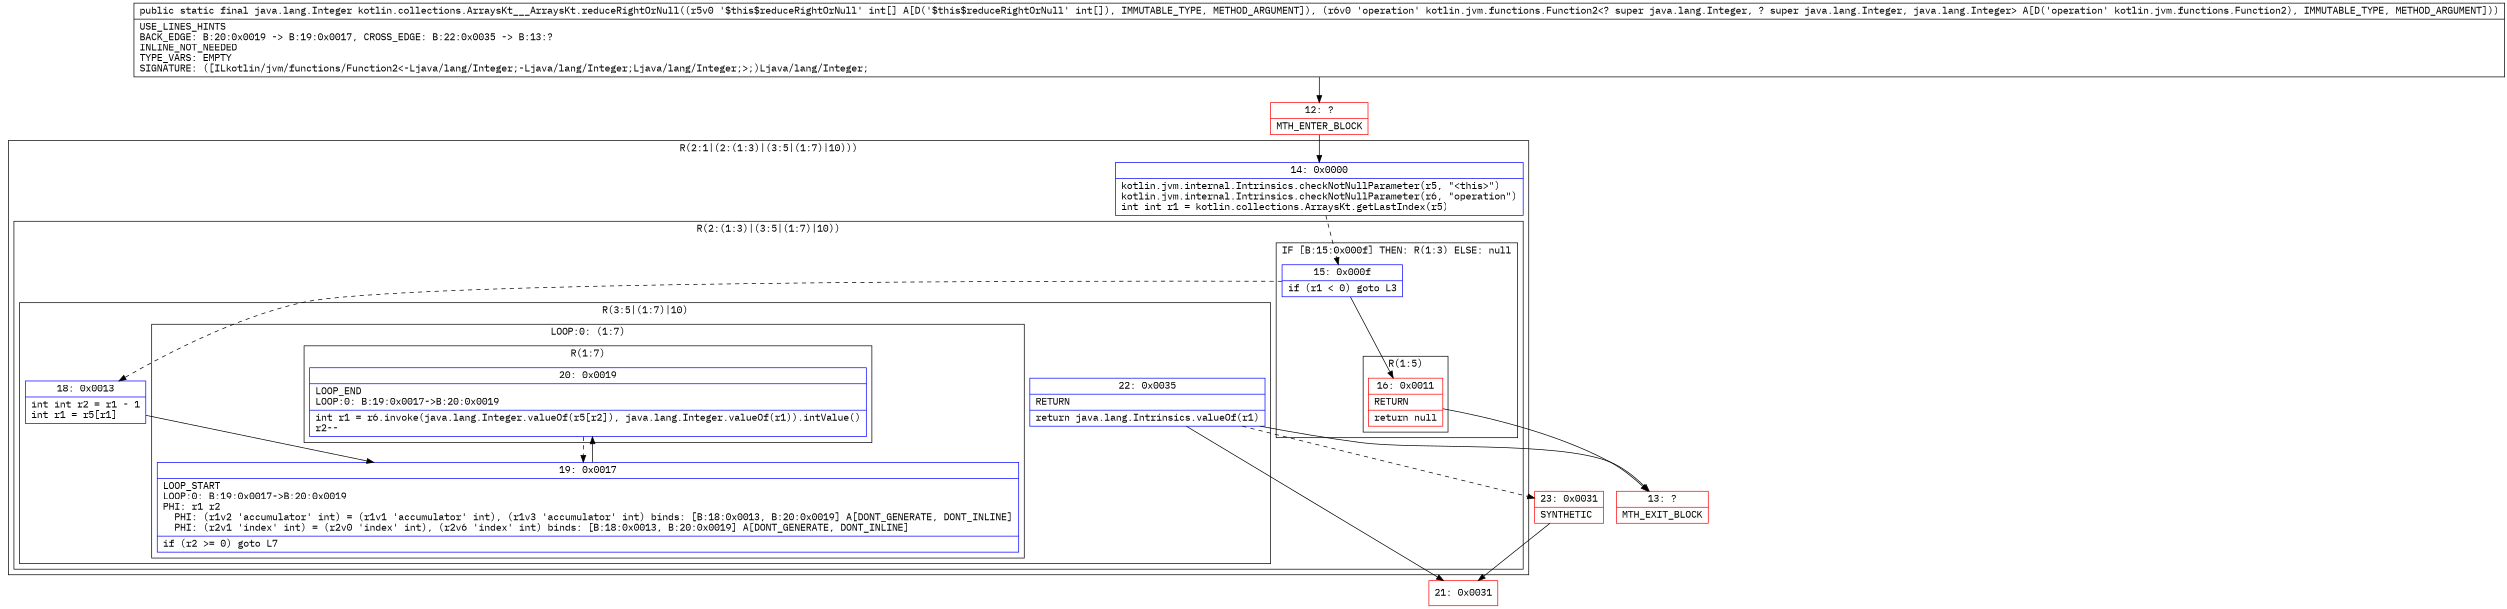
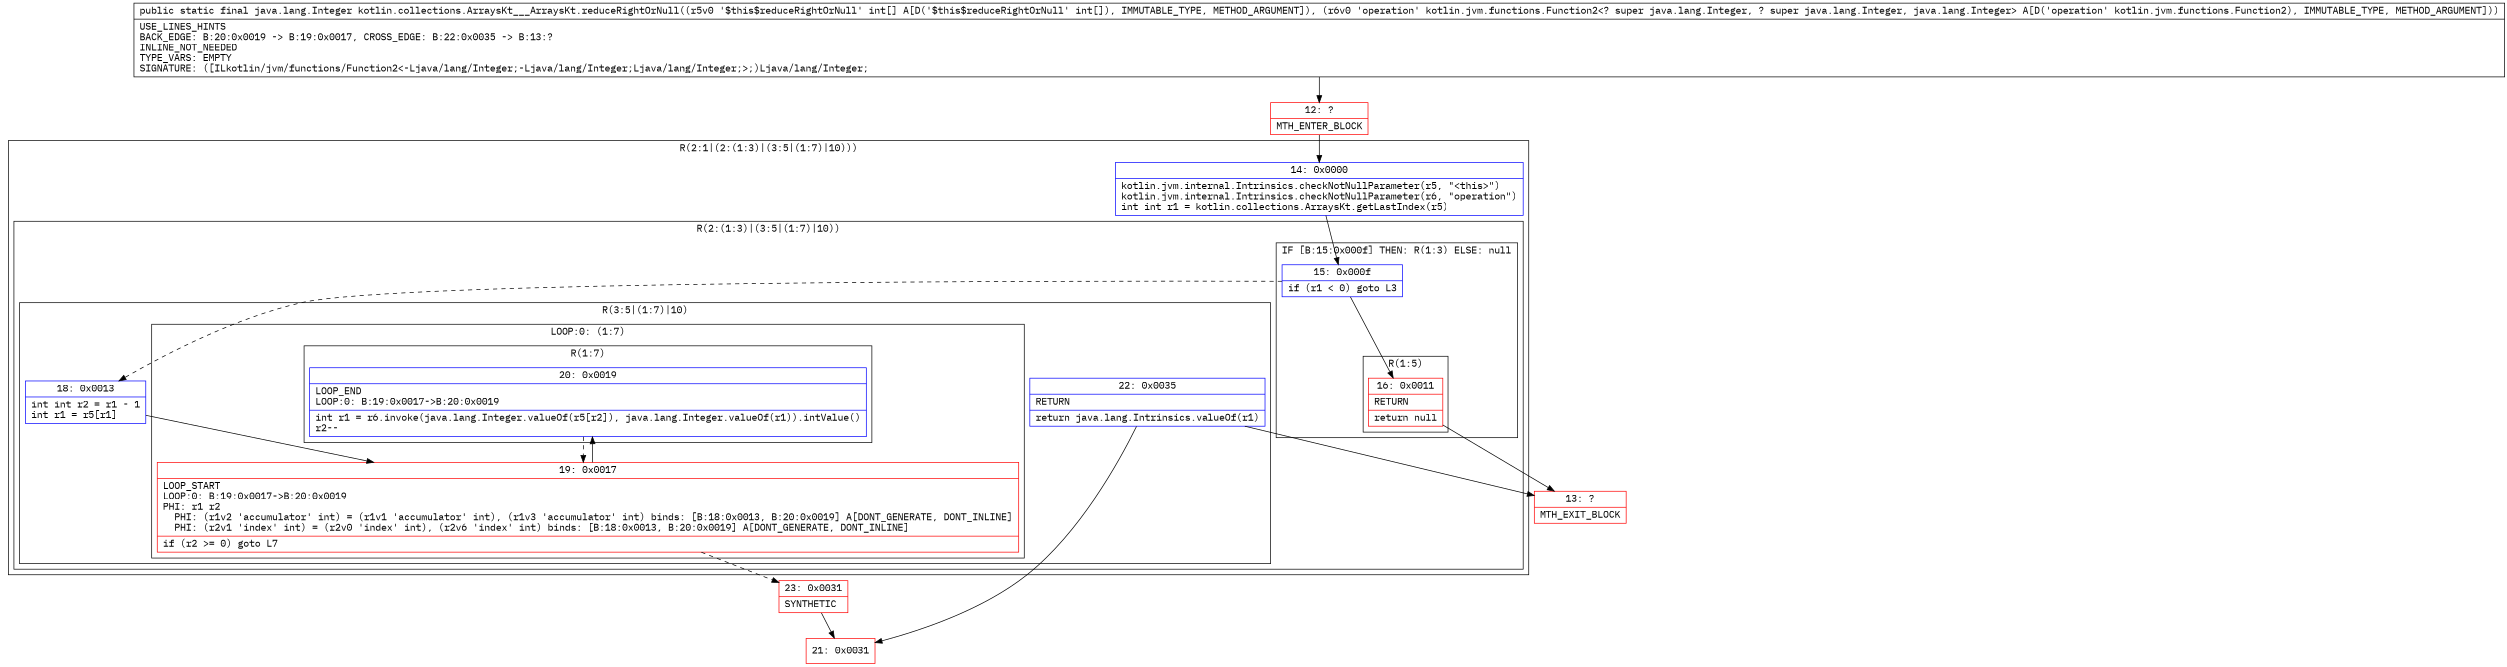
edge "14: 0x0000" -> "15: 0x000f": style dashed -> solid
edge "22: 0x0035" -> "23: 0x0031": now "19: 0x0017" -> "23: 0x0031"
node "19: 0x0017": color blue -> red
